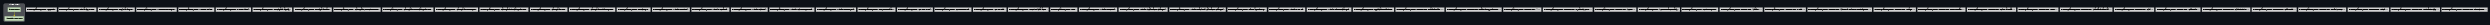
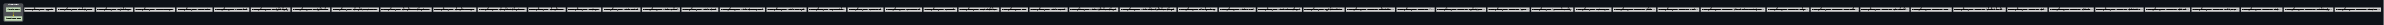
node "time_system": label "time_system" -> "virtual_system"
node "event_update_system<GamepadRumbleRequest>": removed
node "event_update_system<AssetEvent<LoadedUntypedAsset>>": removed
node "virtual_time_system": label "virtual_time_system" -> "time_time_system"
